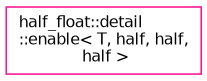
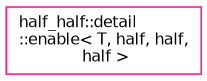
node "half_float::detail ::enable< T, half, half, half >": label "half_float::detail ::enable< T, half, half, half >" -> "half_half::detail ::enable< T, half, half, half >"
